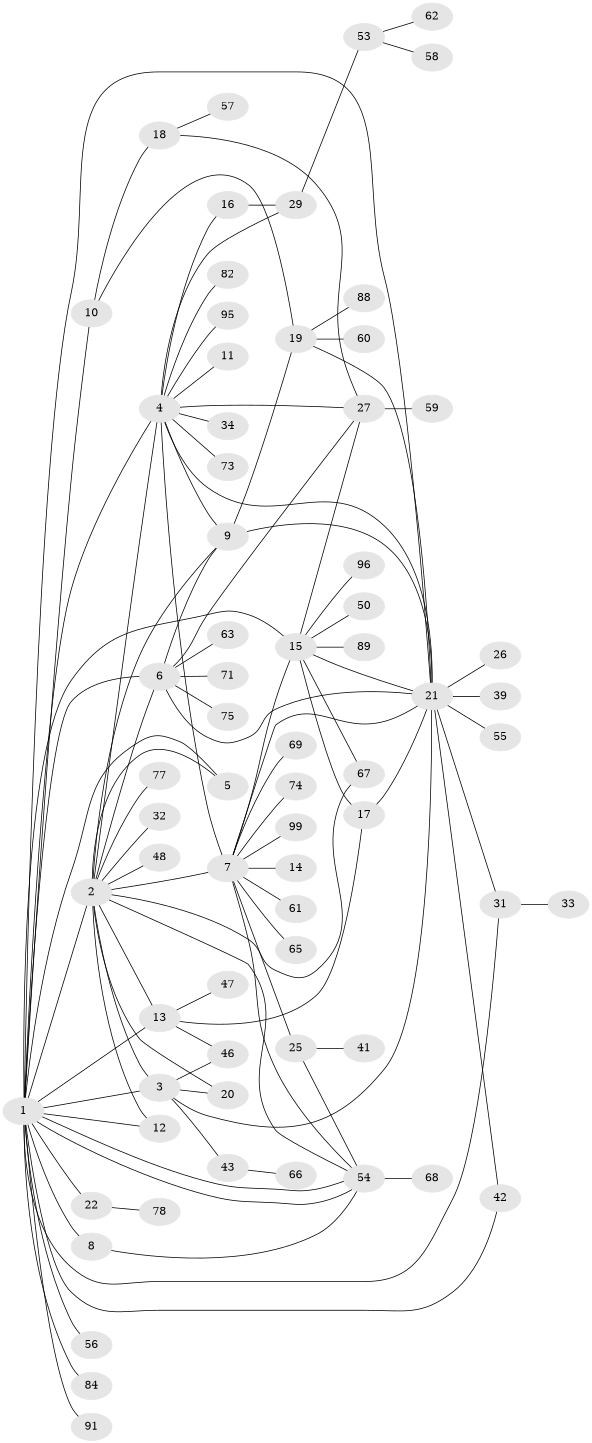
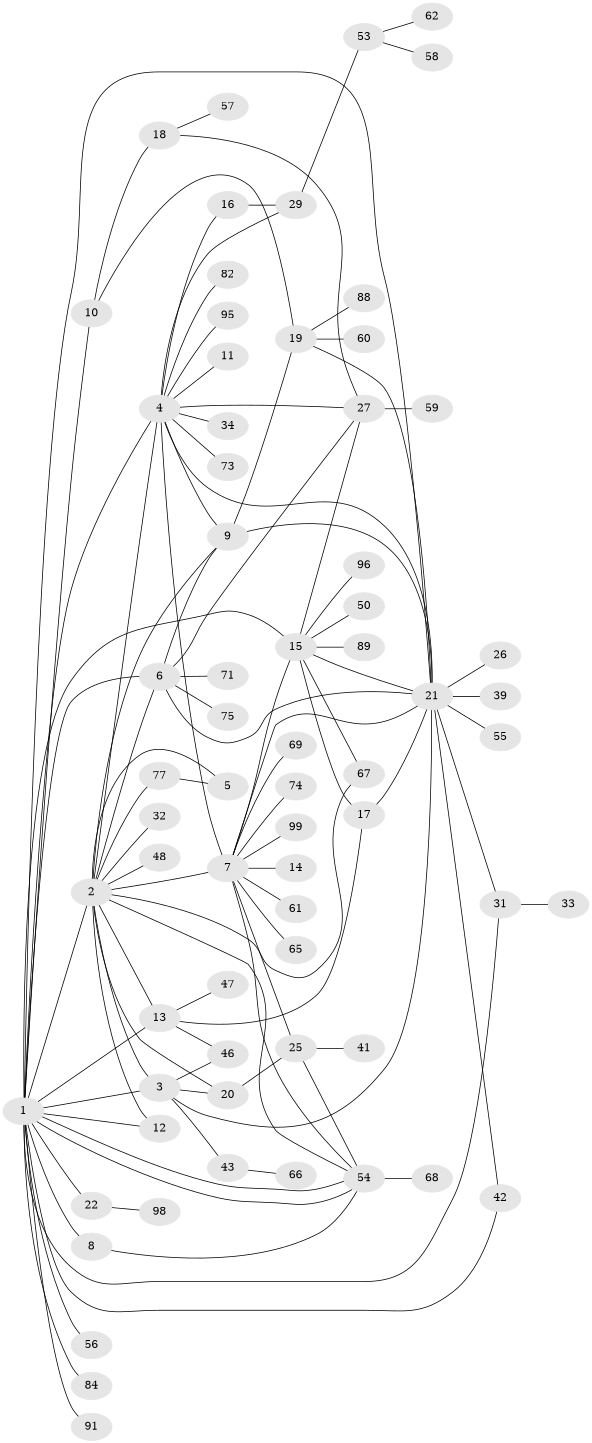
node "63": removed
edge "5" -- "1": now "5" -- "77"
edge "25" -- "20": added
node "78": label "78" -> "98"
